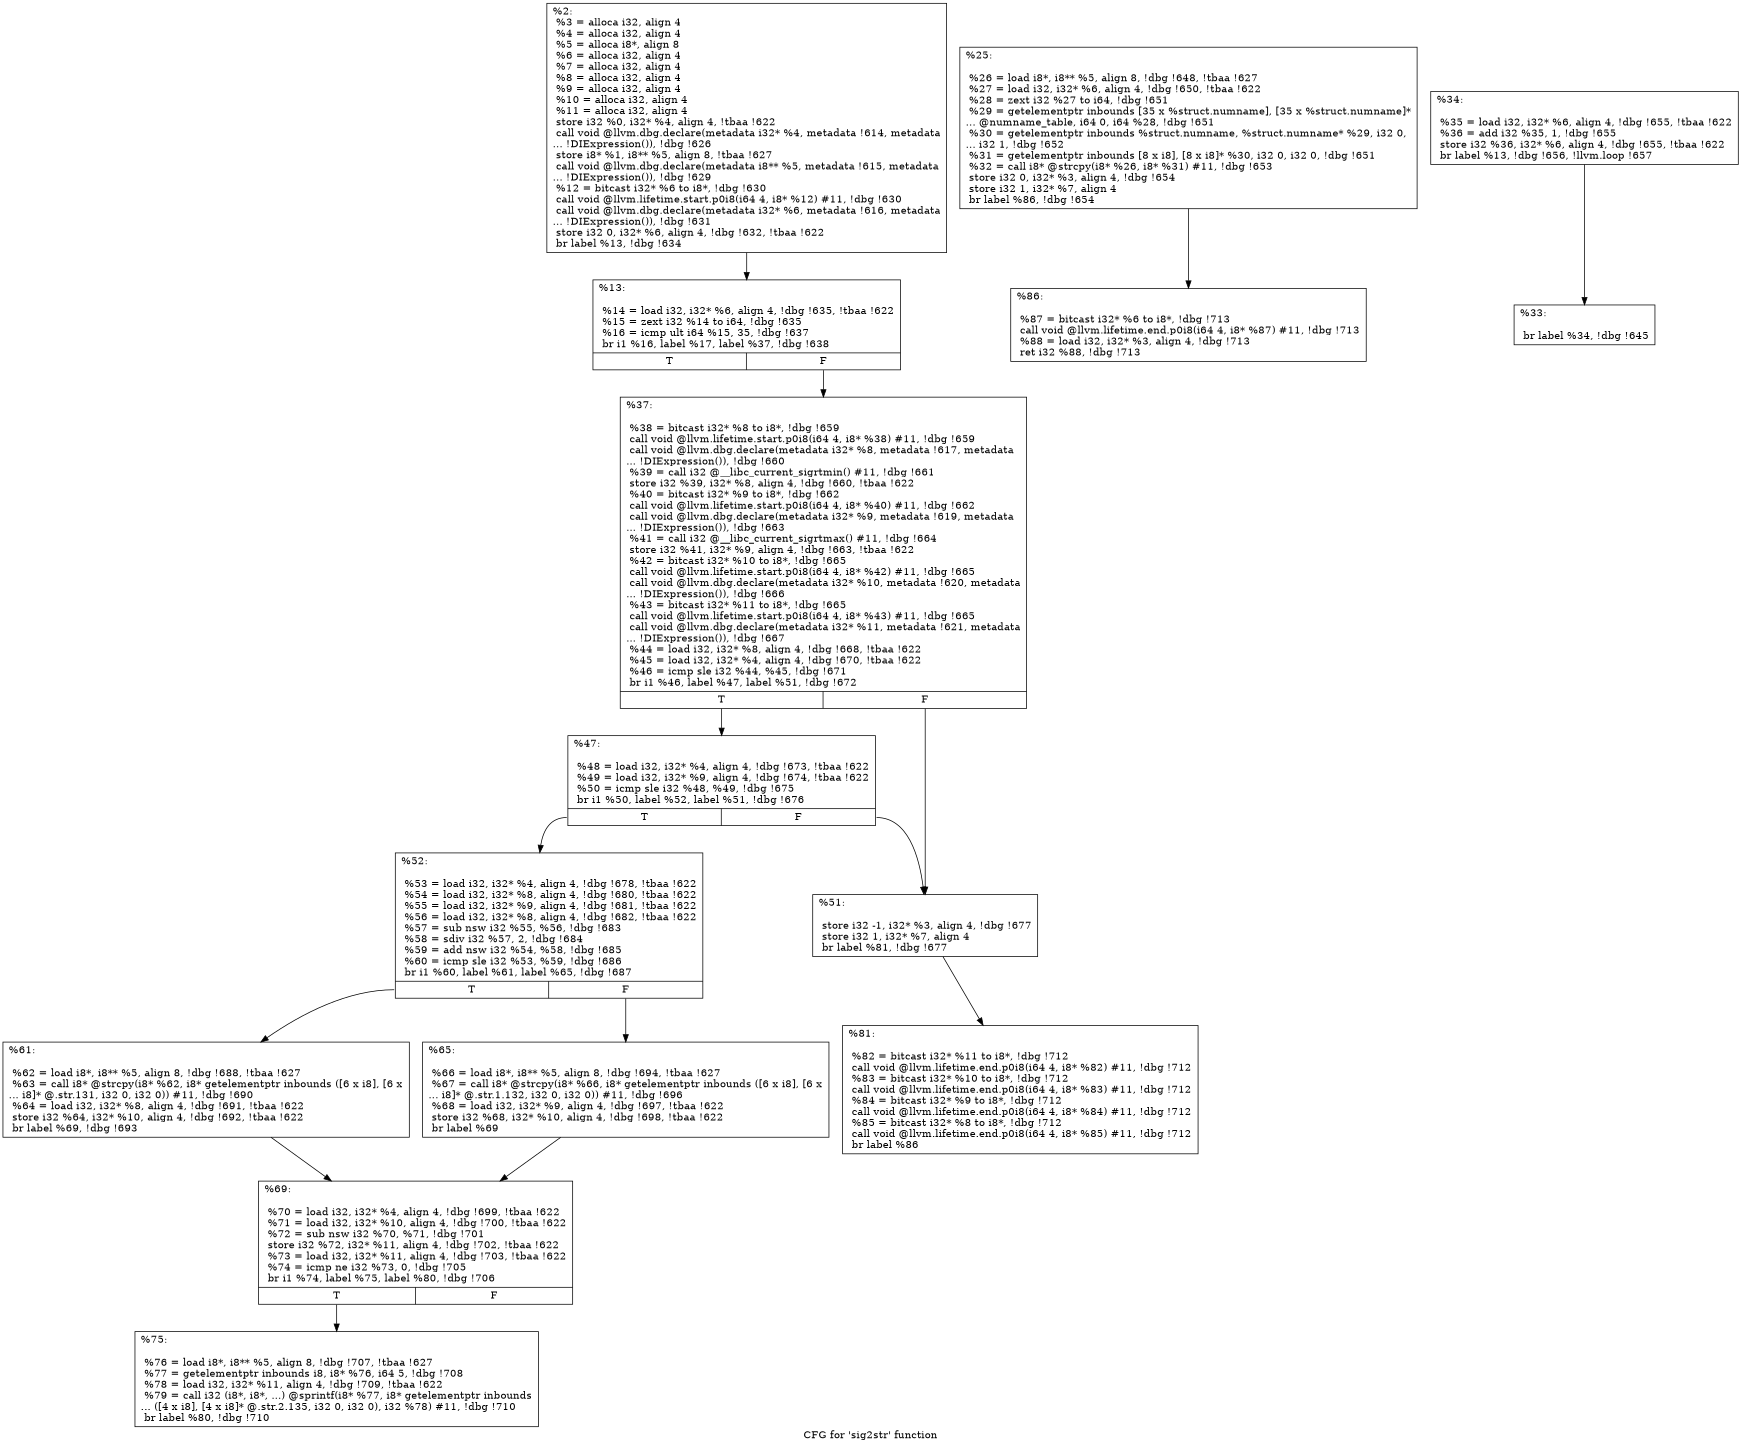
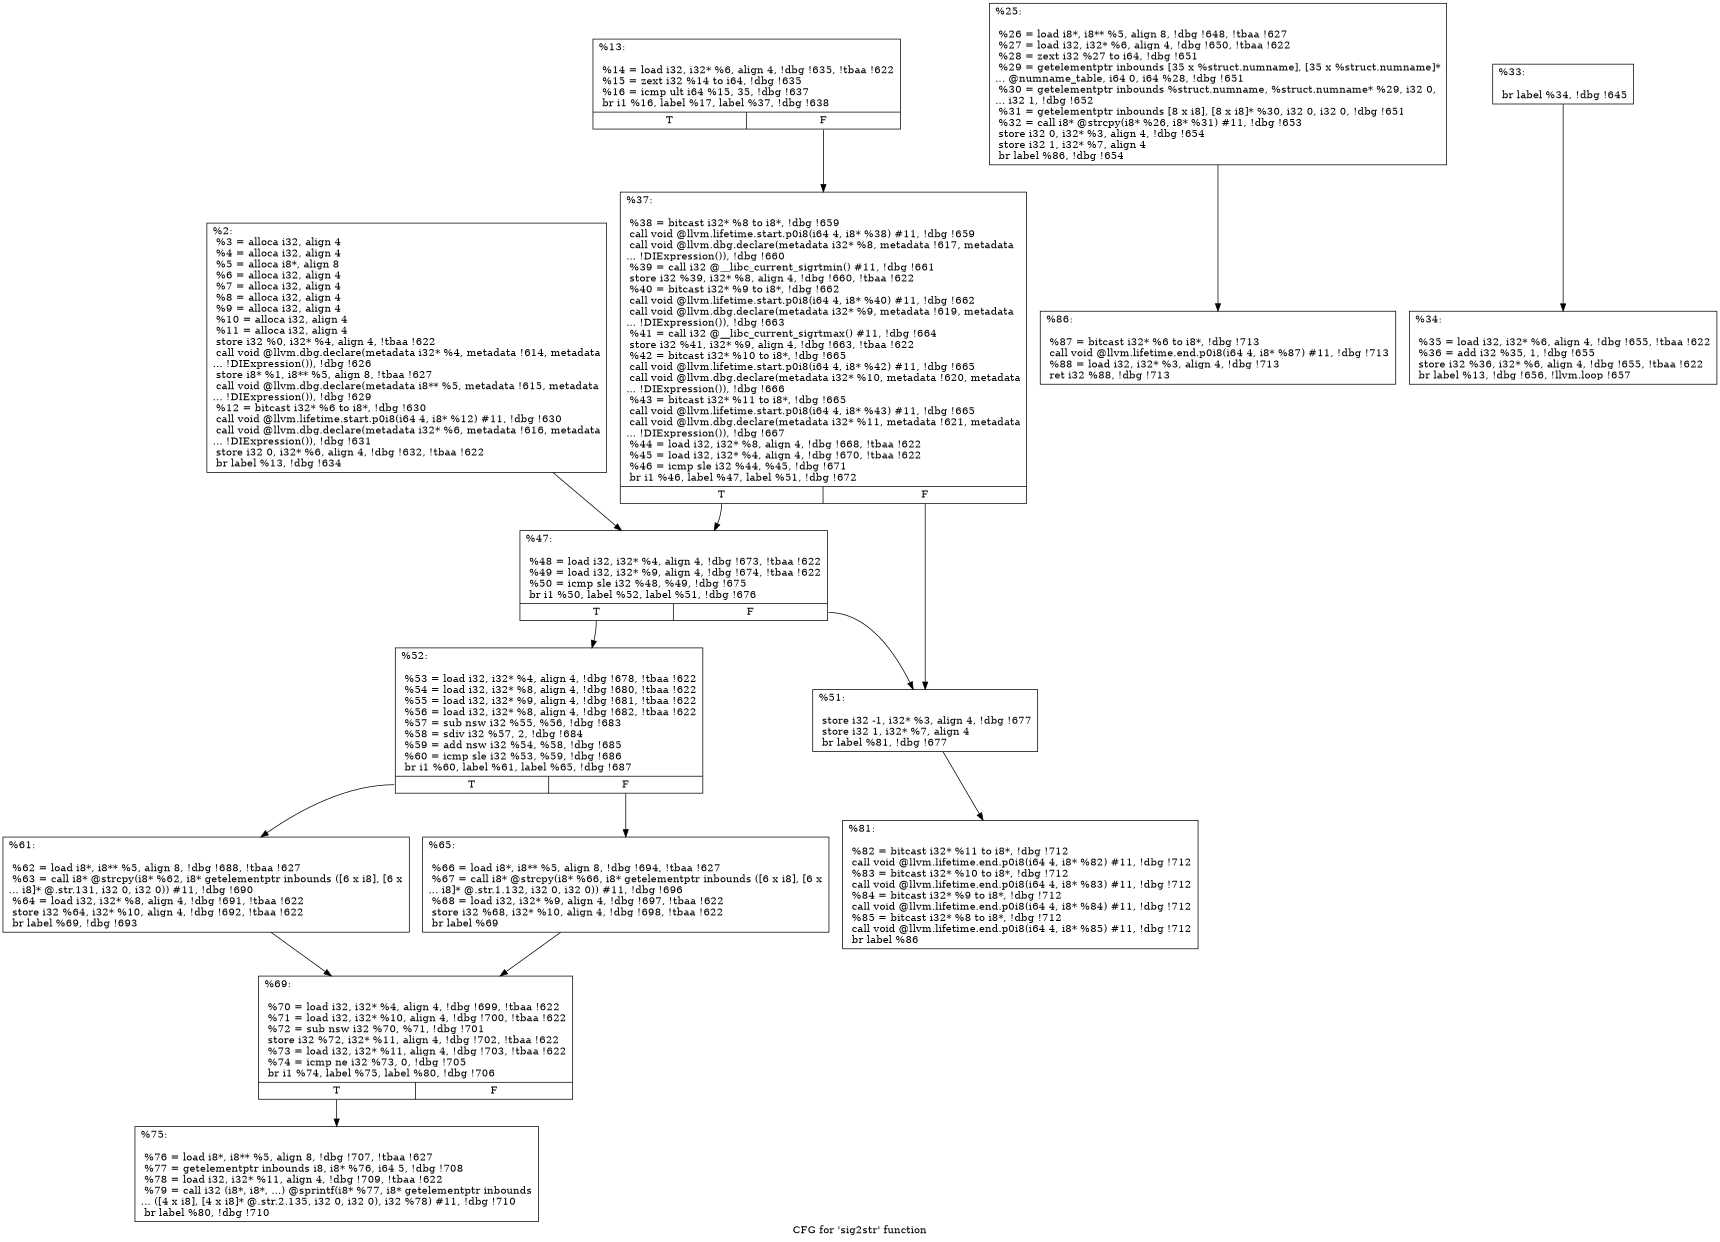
edge "%34:" -> "%33:": reversed
edge "%2:" -> "%13:": now "%2:" -> "%47:"
